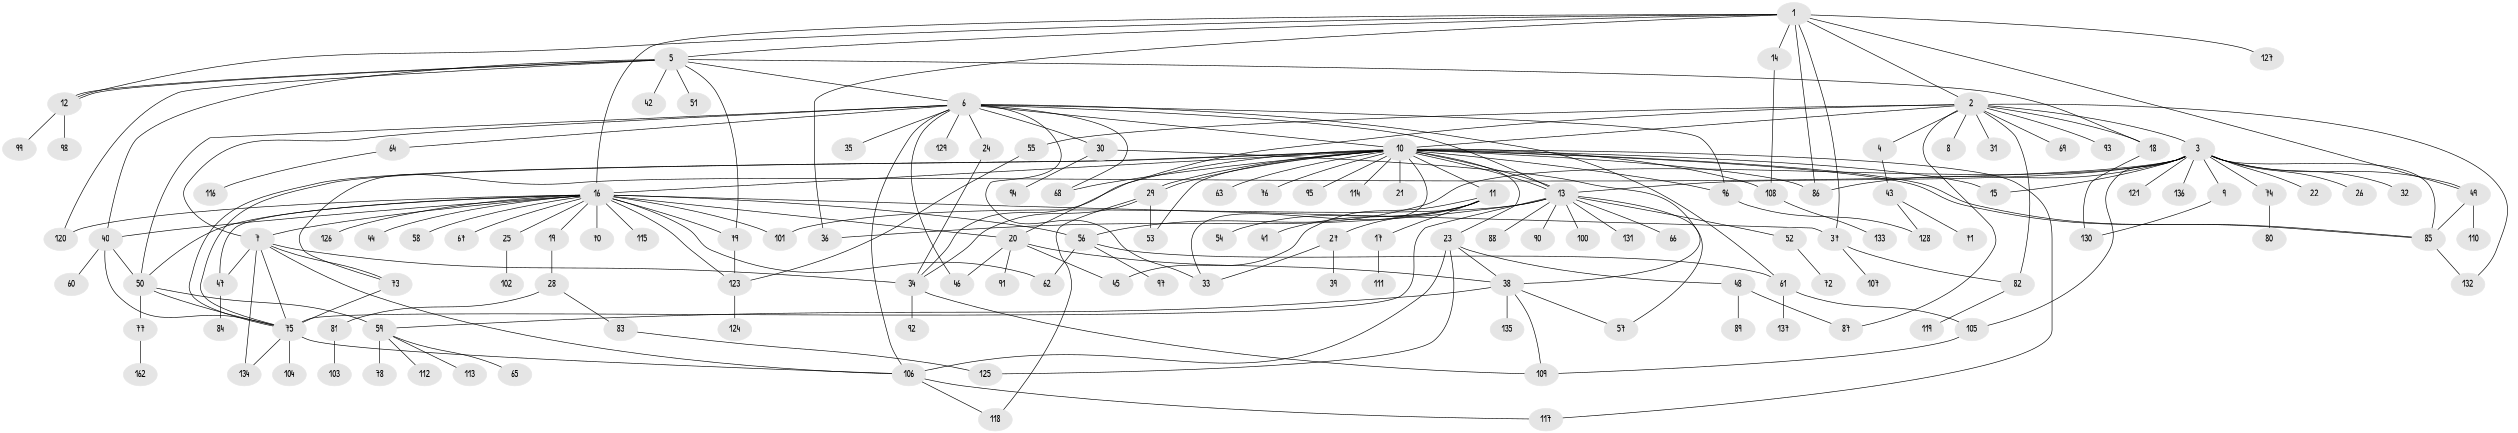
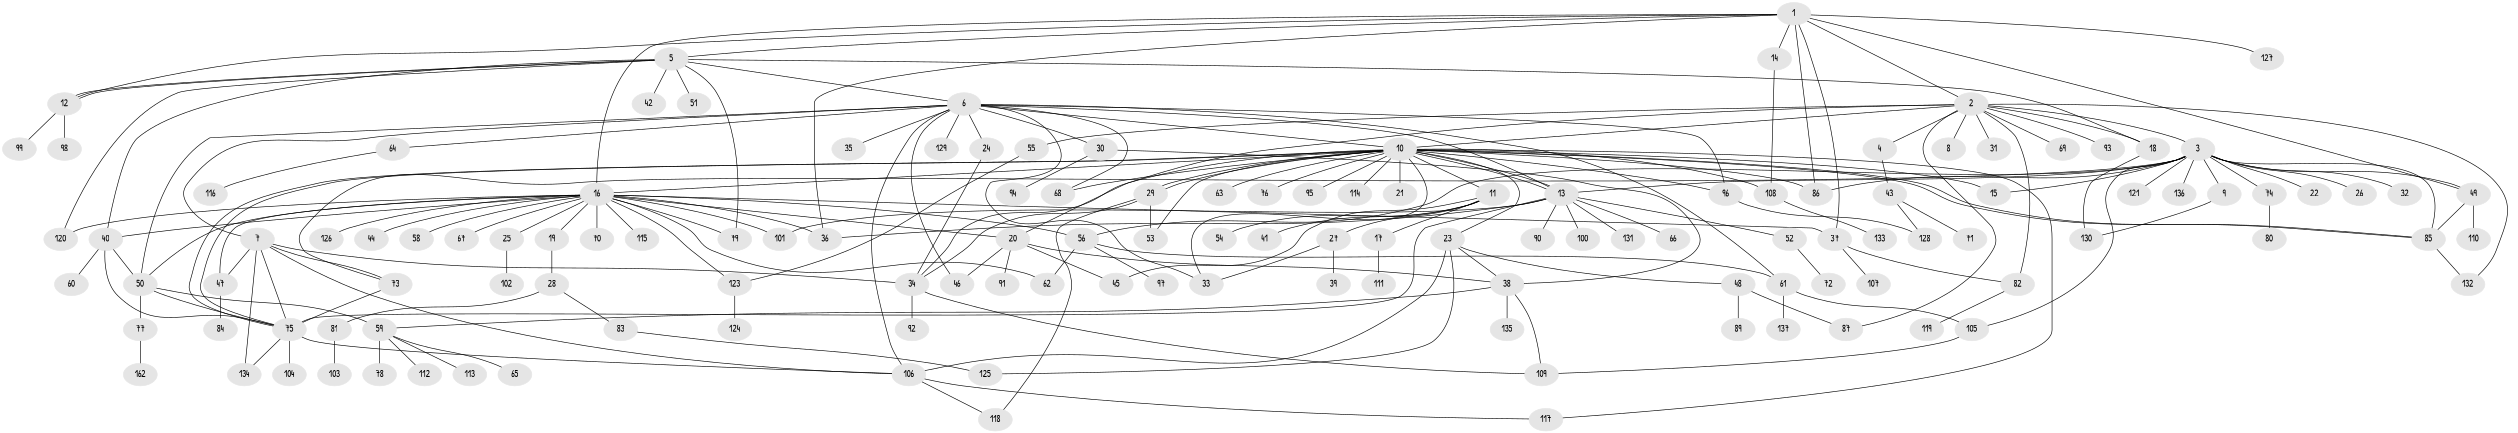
edge "16" -- "7": now "16" -- "36"
node "88": removed
edge "79" -- "123": removed
node "57": removed
